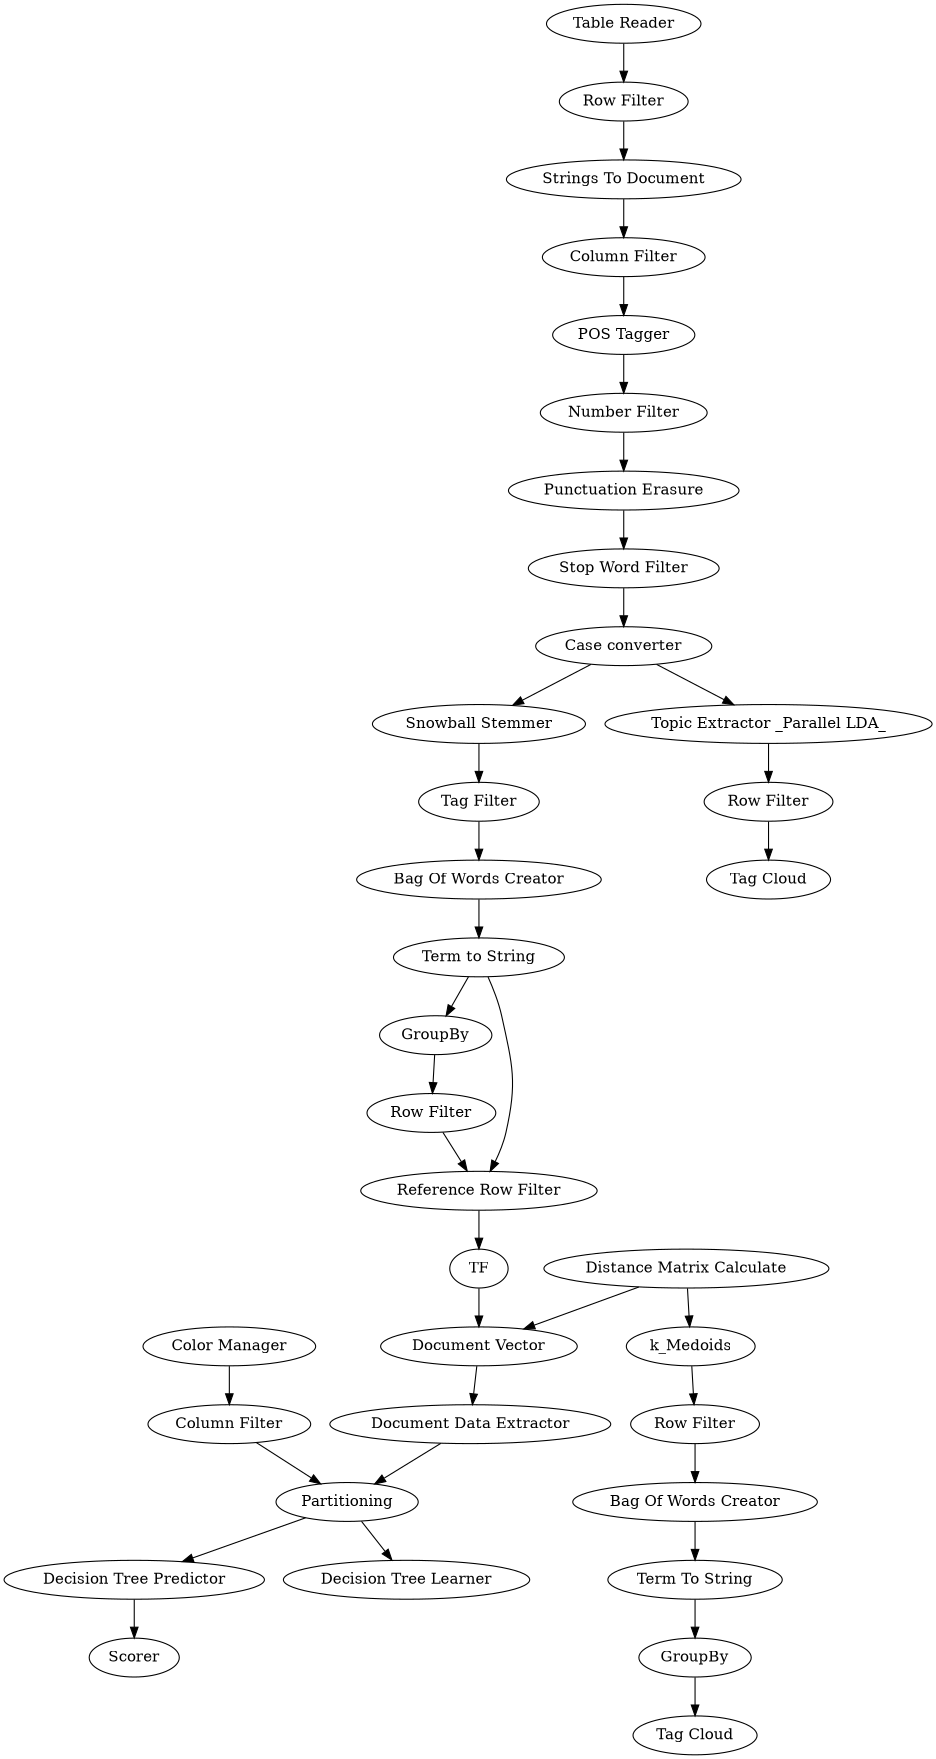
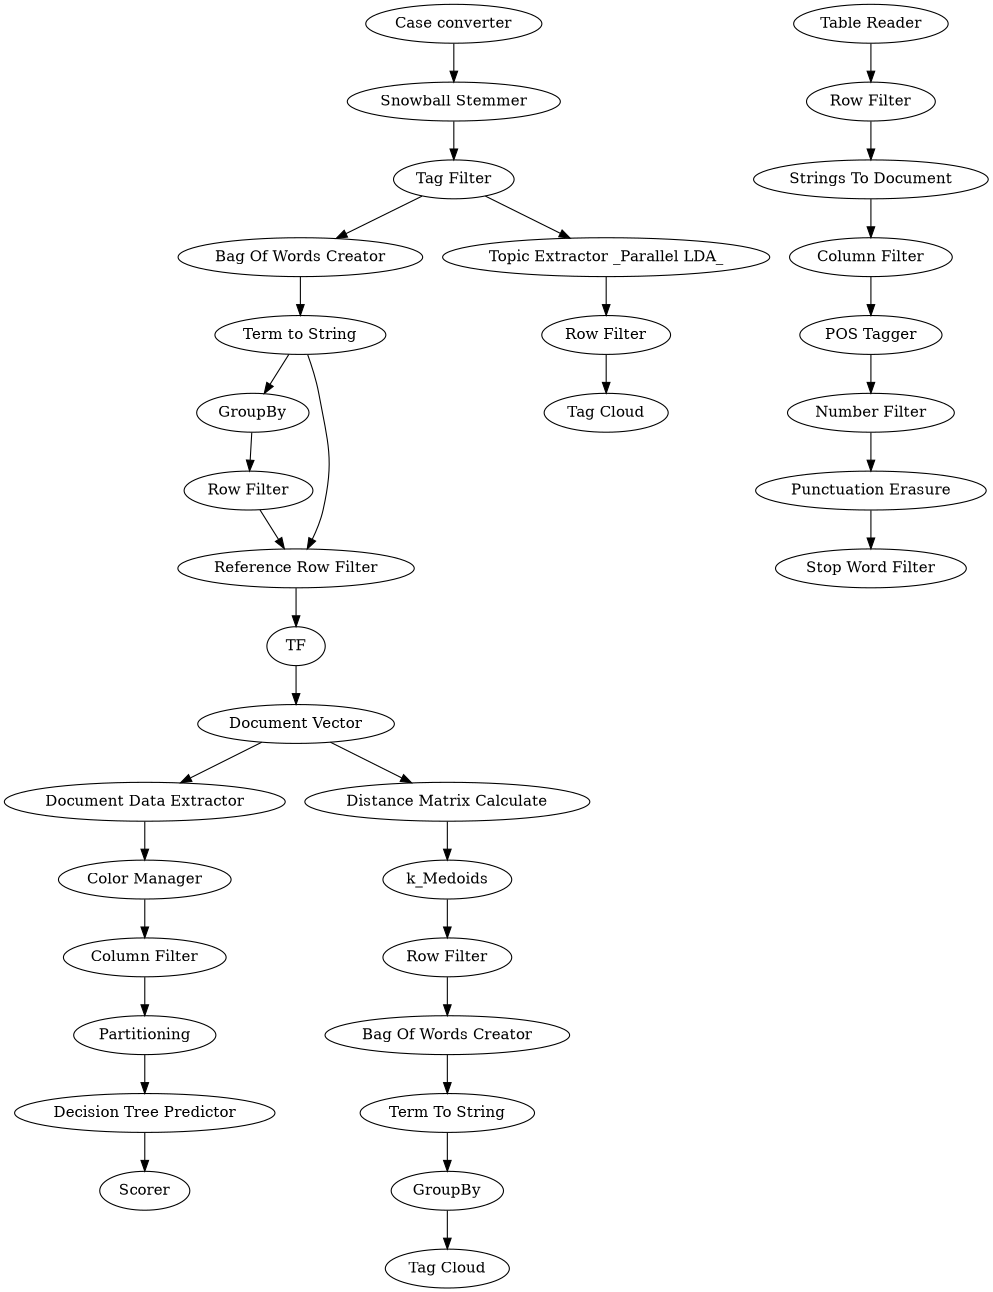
edge "Stop Word Filter" -> "Case converter": removed
edge "Case converter" -> "Topic Extractor _Parallel LDA_": now "Tag Filter" -> "Topic Extractor _Parallel LDA_"
edge "Distance Matrix Calculate" -> "Document Vector": reversed
edge "Document Data Extractor" -> "Partitioning": now "Document Data Extractor" -> "Color Manager"
node "Decision Tree Learner": removed
